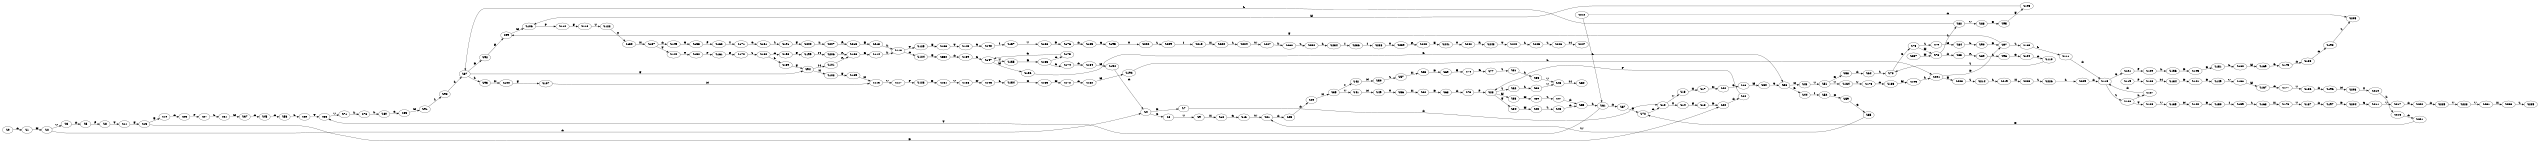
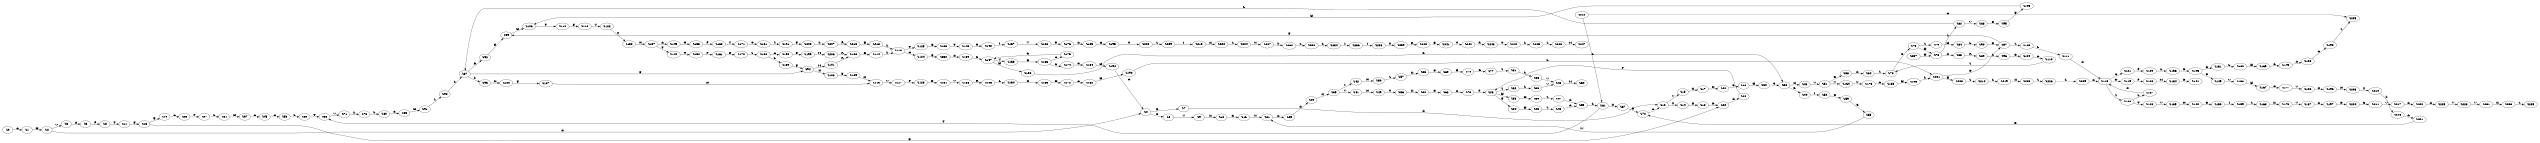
edge "S138" -> "S146": label "N" -> "R"
edge "S115" -> "S119": added, label "N"
edge "S141" -> "S149": now "S143" -> "S149"
